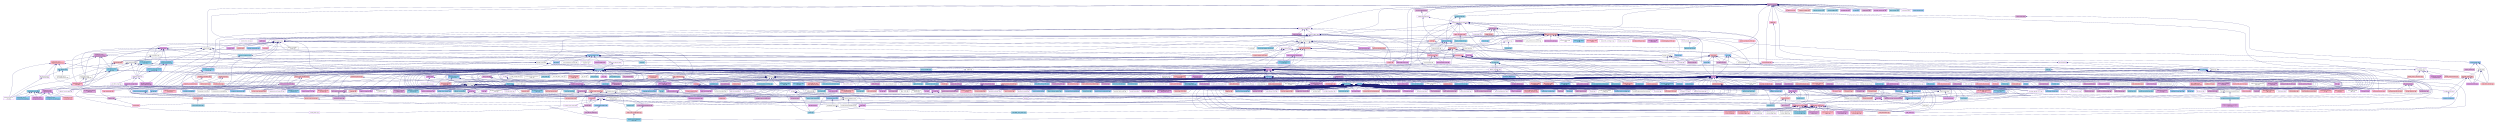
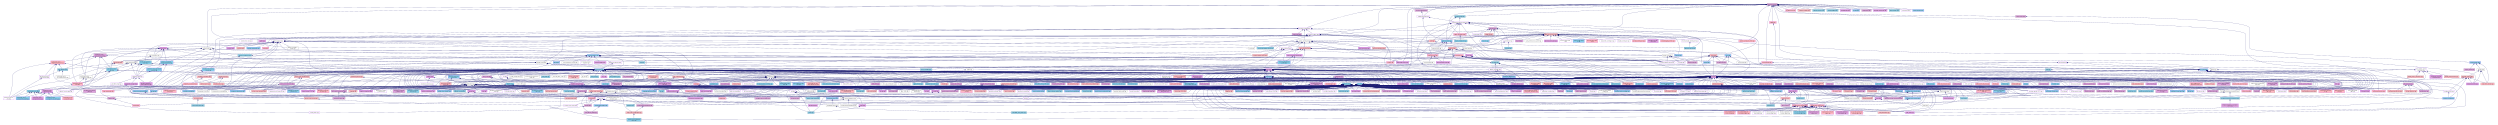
node "apex_policy_engine _active_thread_count.cpp": added
node "serialization_overhead.cpp": fillcolor skyblue -> white
